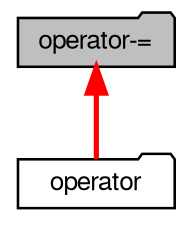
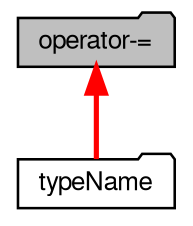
node "operator": label "operator" -> "typeName"
